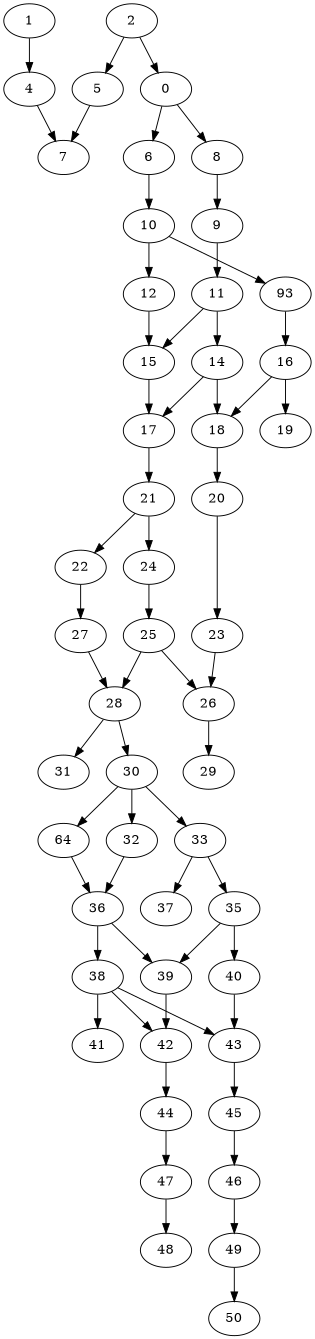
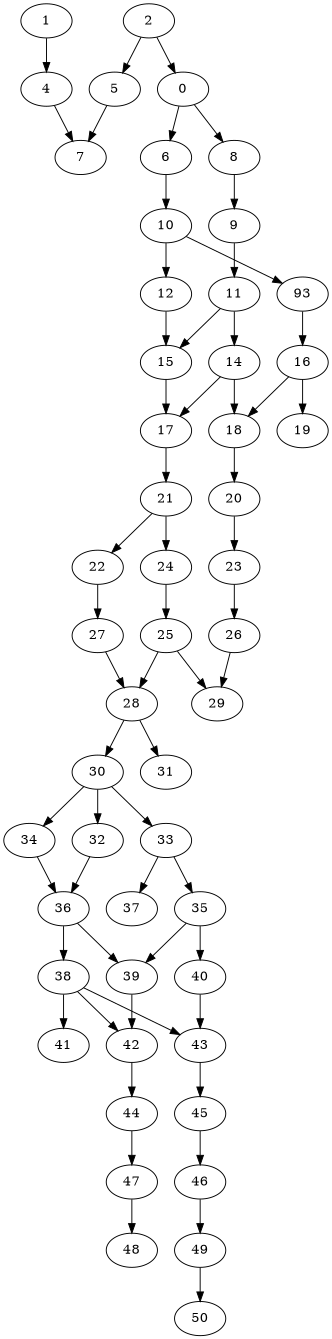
edge "25" -> "26": now "25" -> "29"
node "64": label "64" -> "34"
